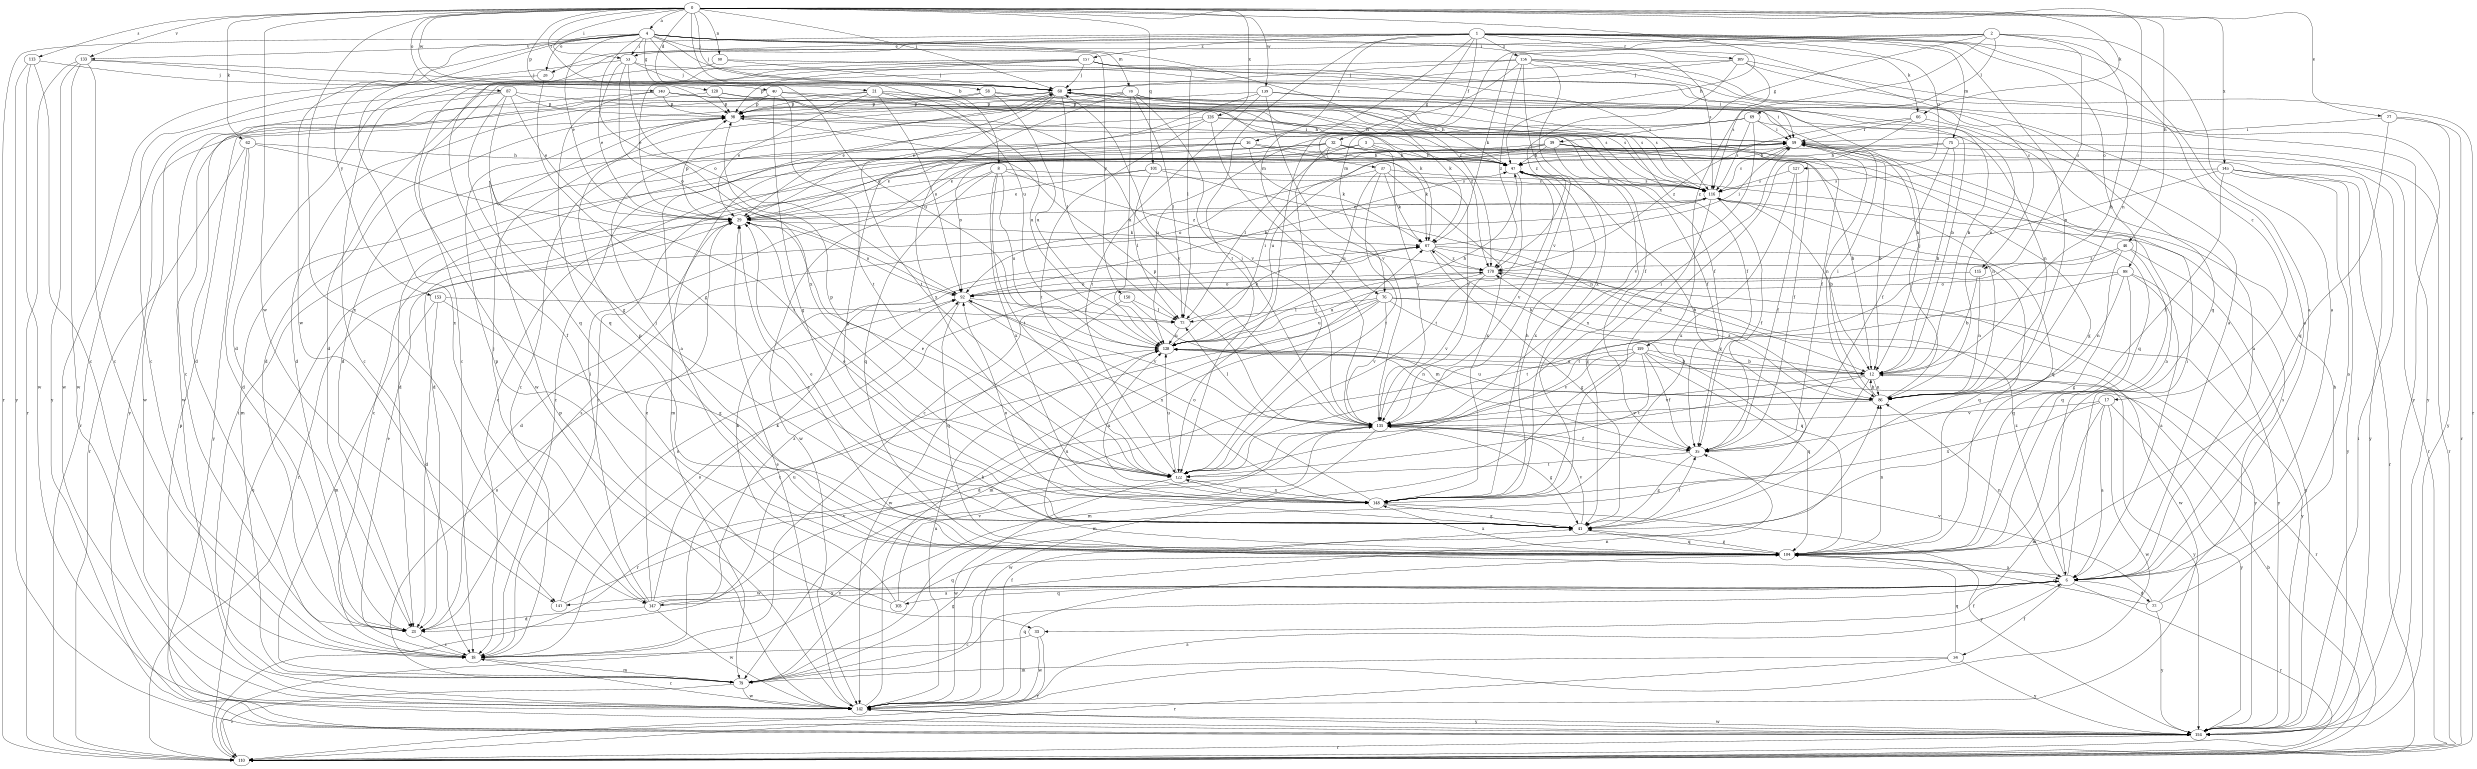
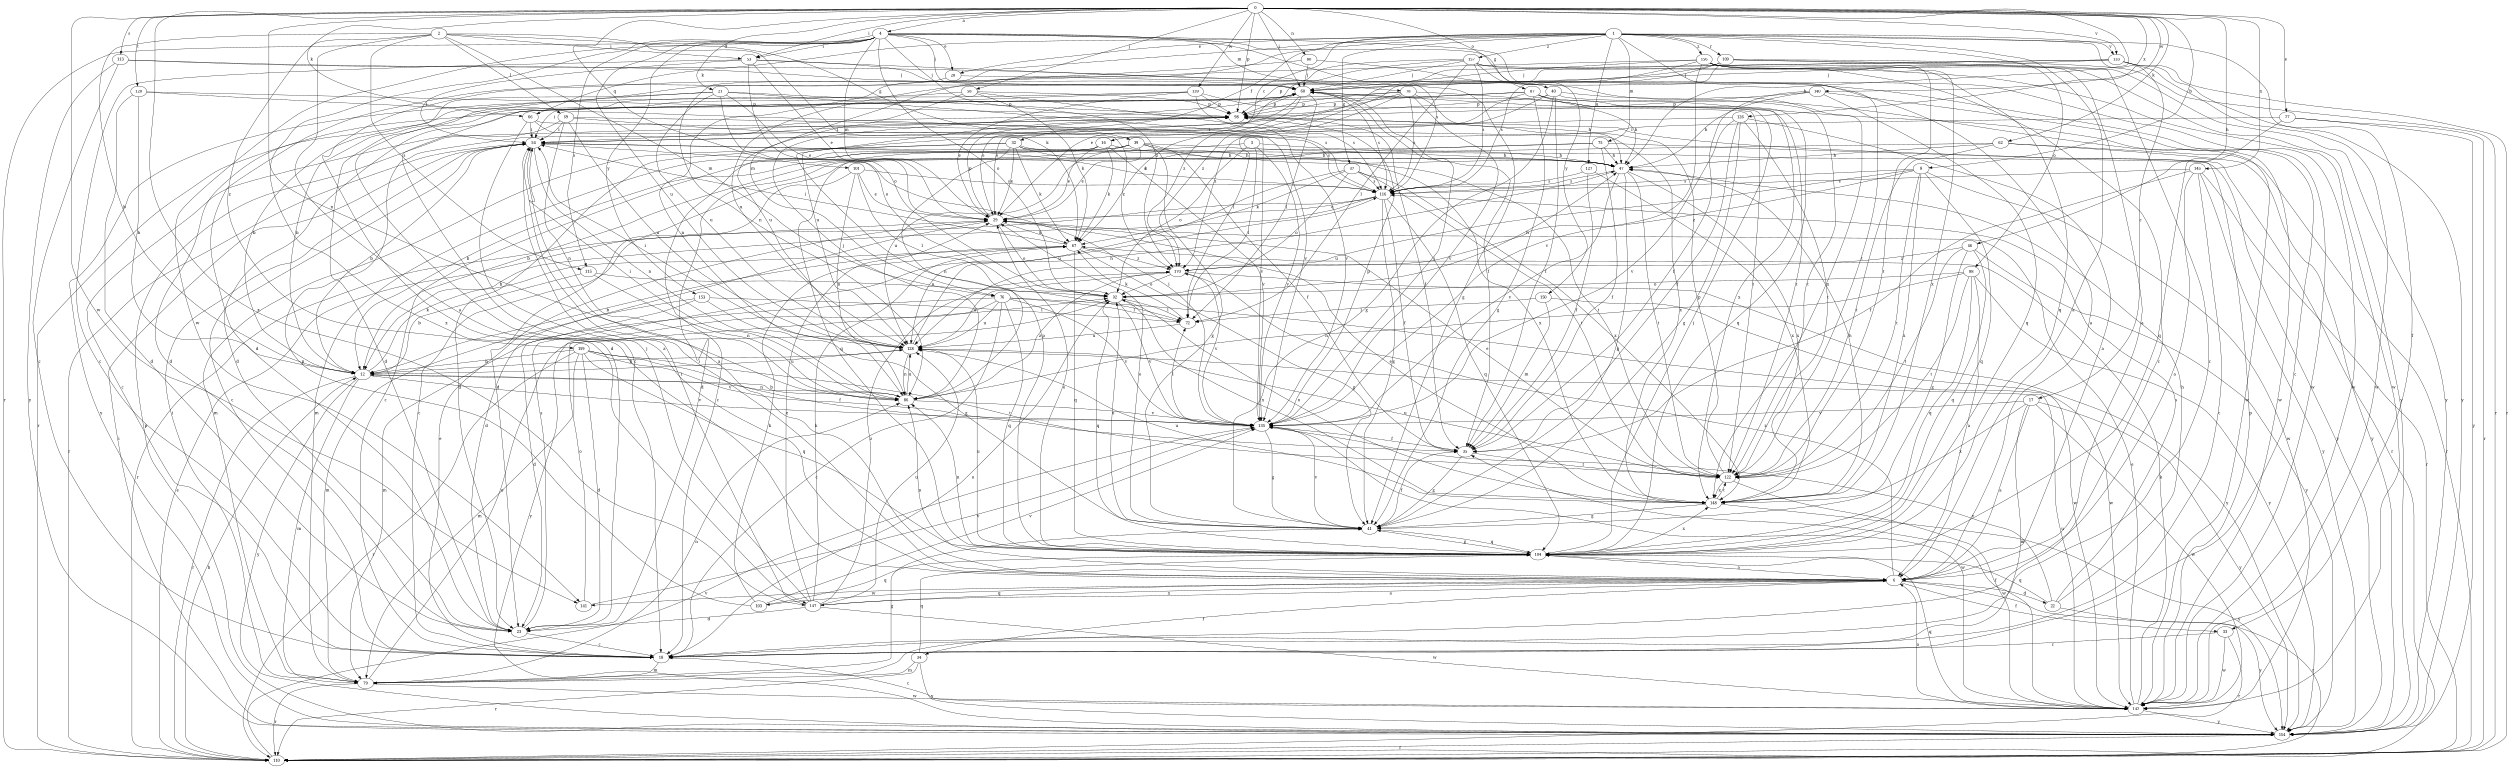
edge "4" -> "29": label "e" -> "m"
node "59": label "59" -> "54"
edge "154" -> "142": removed, label "w"
